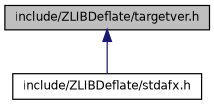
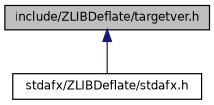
node "include/ZLIBDeflate/stdafx.h": label "include/ZLIBDeflate/stdafx.h" -> "stdafx/ZLIBDeflate/stdafx.h"
